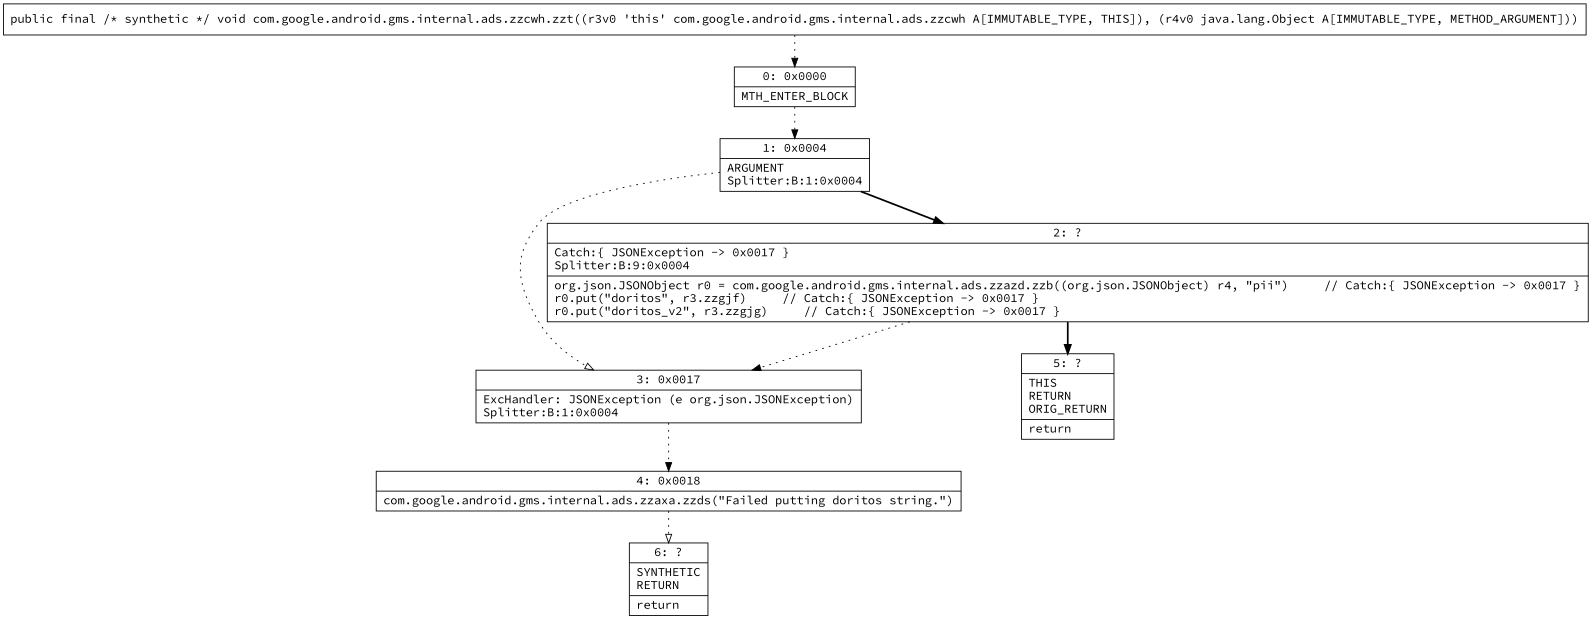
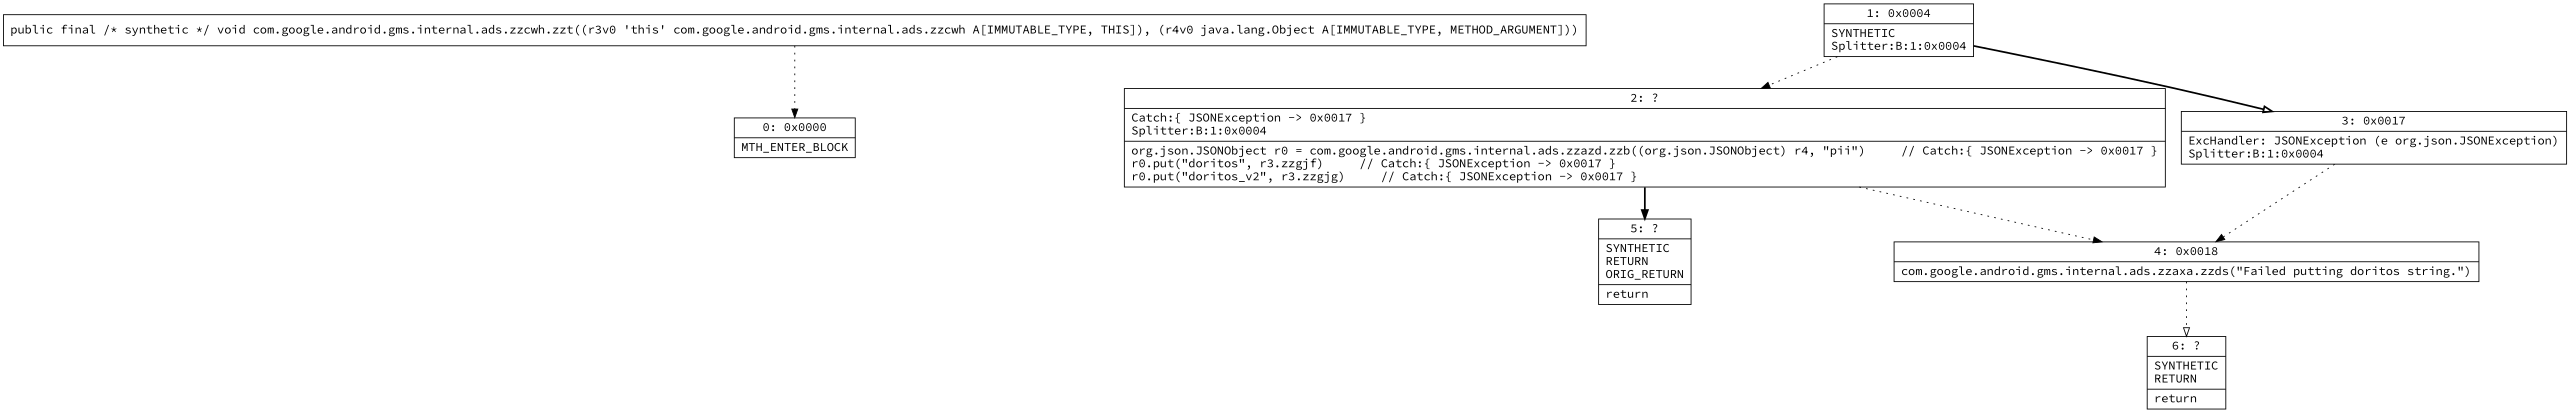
edge "0: 0x0000" -> "1: 0x0004": removed
node "1: 0x0004": text "ARGUMENT" -> "SYNTHETIC"
edge "1: 0x0004" -> "2: ?": style bold -> dotted
edge "1: 0x0004" -> "3: 0x0017": style dotted -> bold
node "2: ?": text "Splitter:B:9:0x0004" -> "Splitter:B:1:0x0004"
edge "2: ?" -> "3: 0x0017": now "2: ?" -> "4: 0x0018"
node "5: ?": text "THIS" -> "SYNTHETIC"
